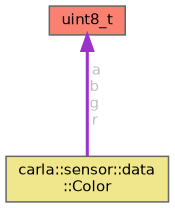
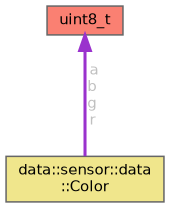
node "carla::sensor::data ::Color": label "carla::sensor::data ::Color" -> "data::sensor::data ::Color"
